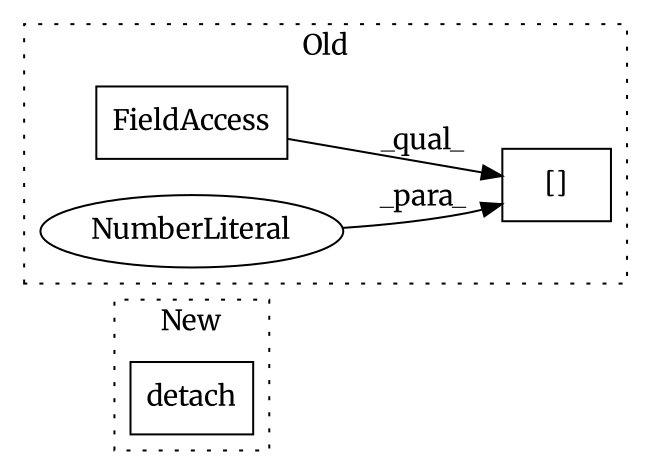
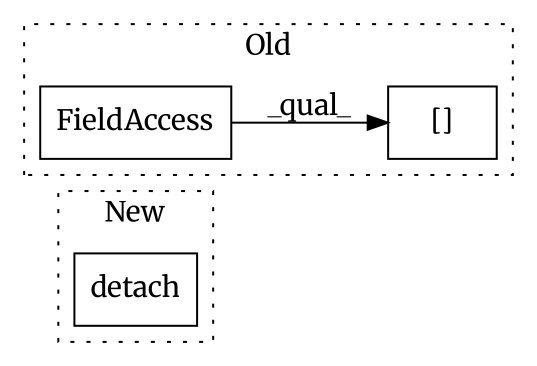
node "NumberLiteral": removed
